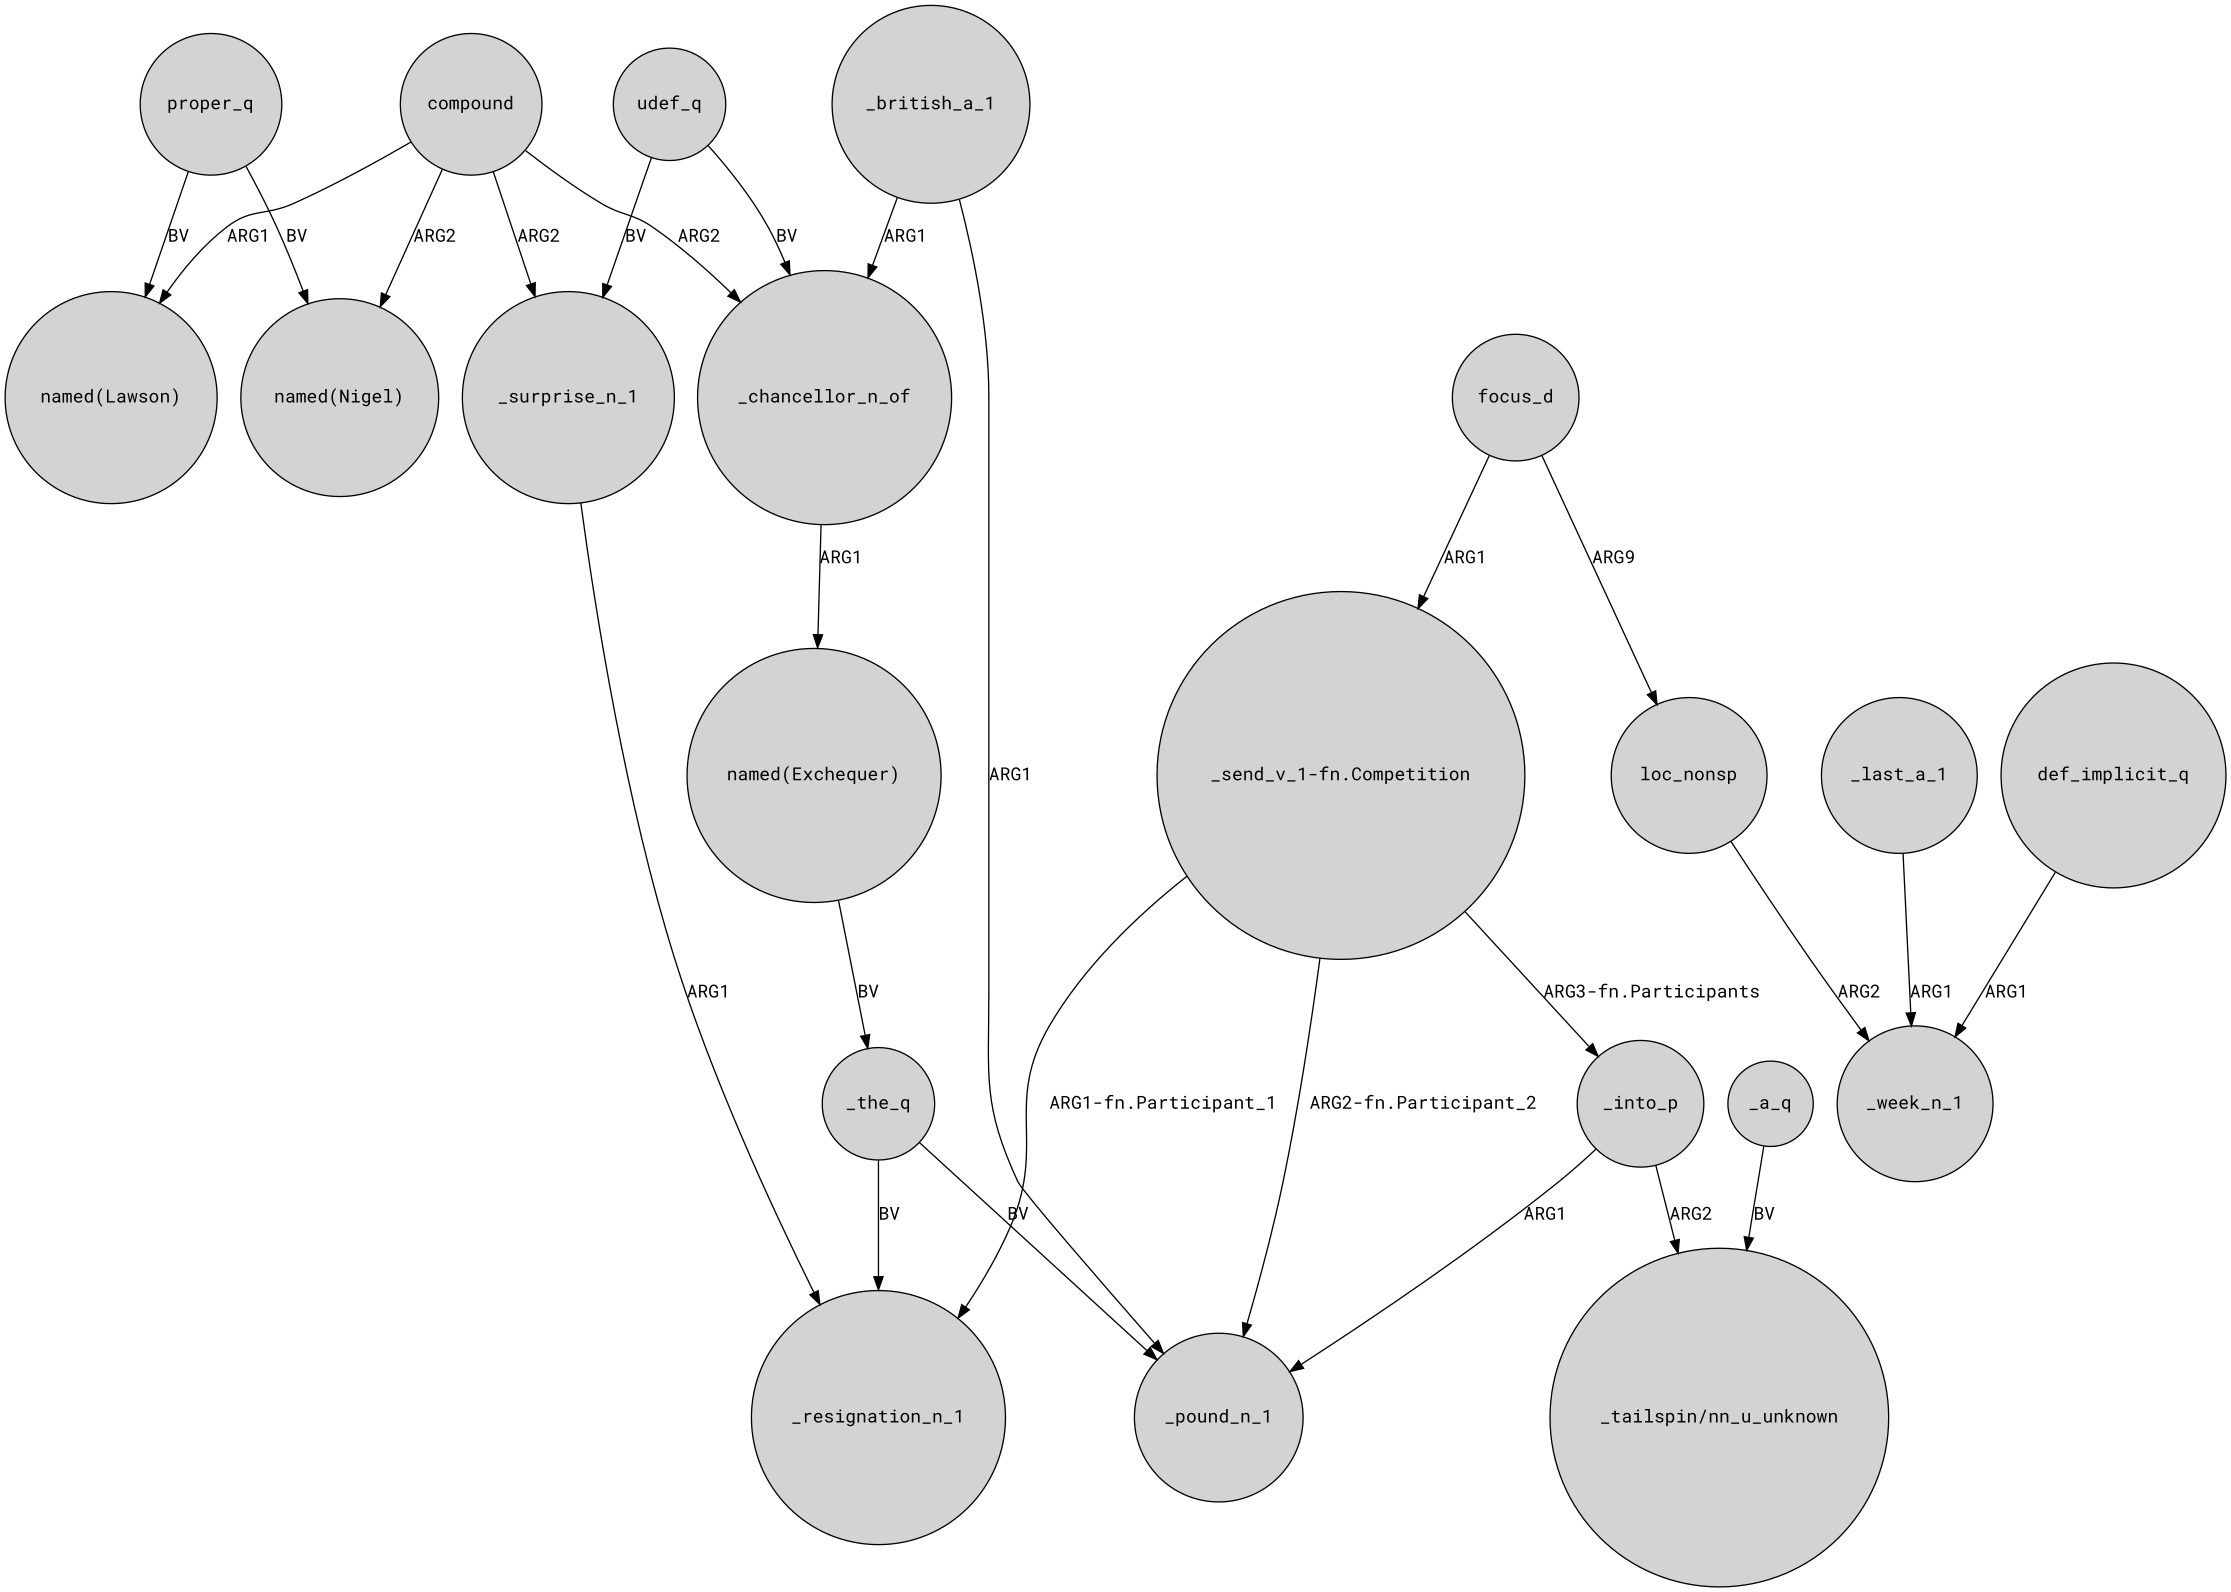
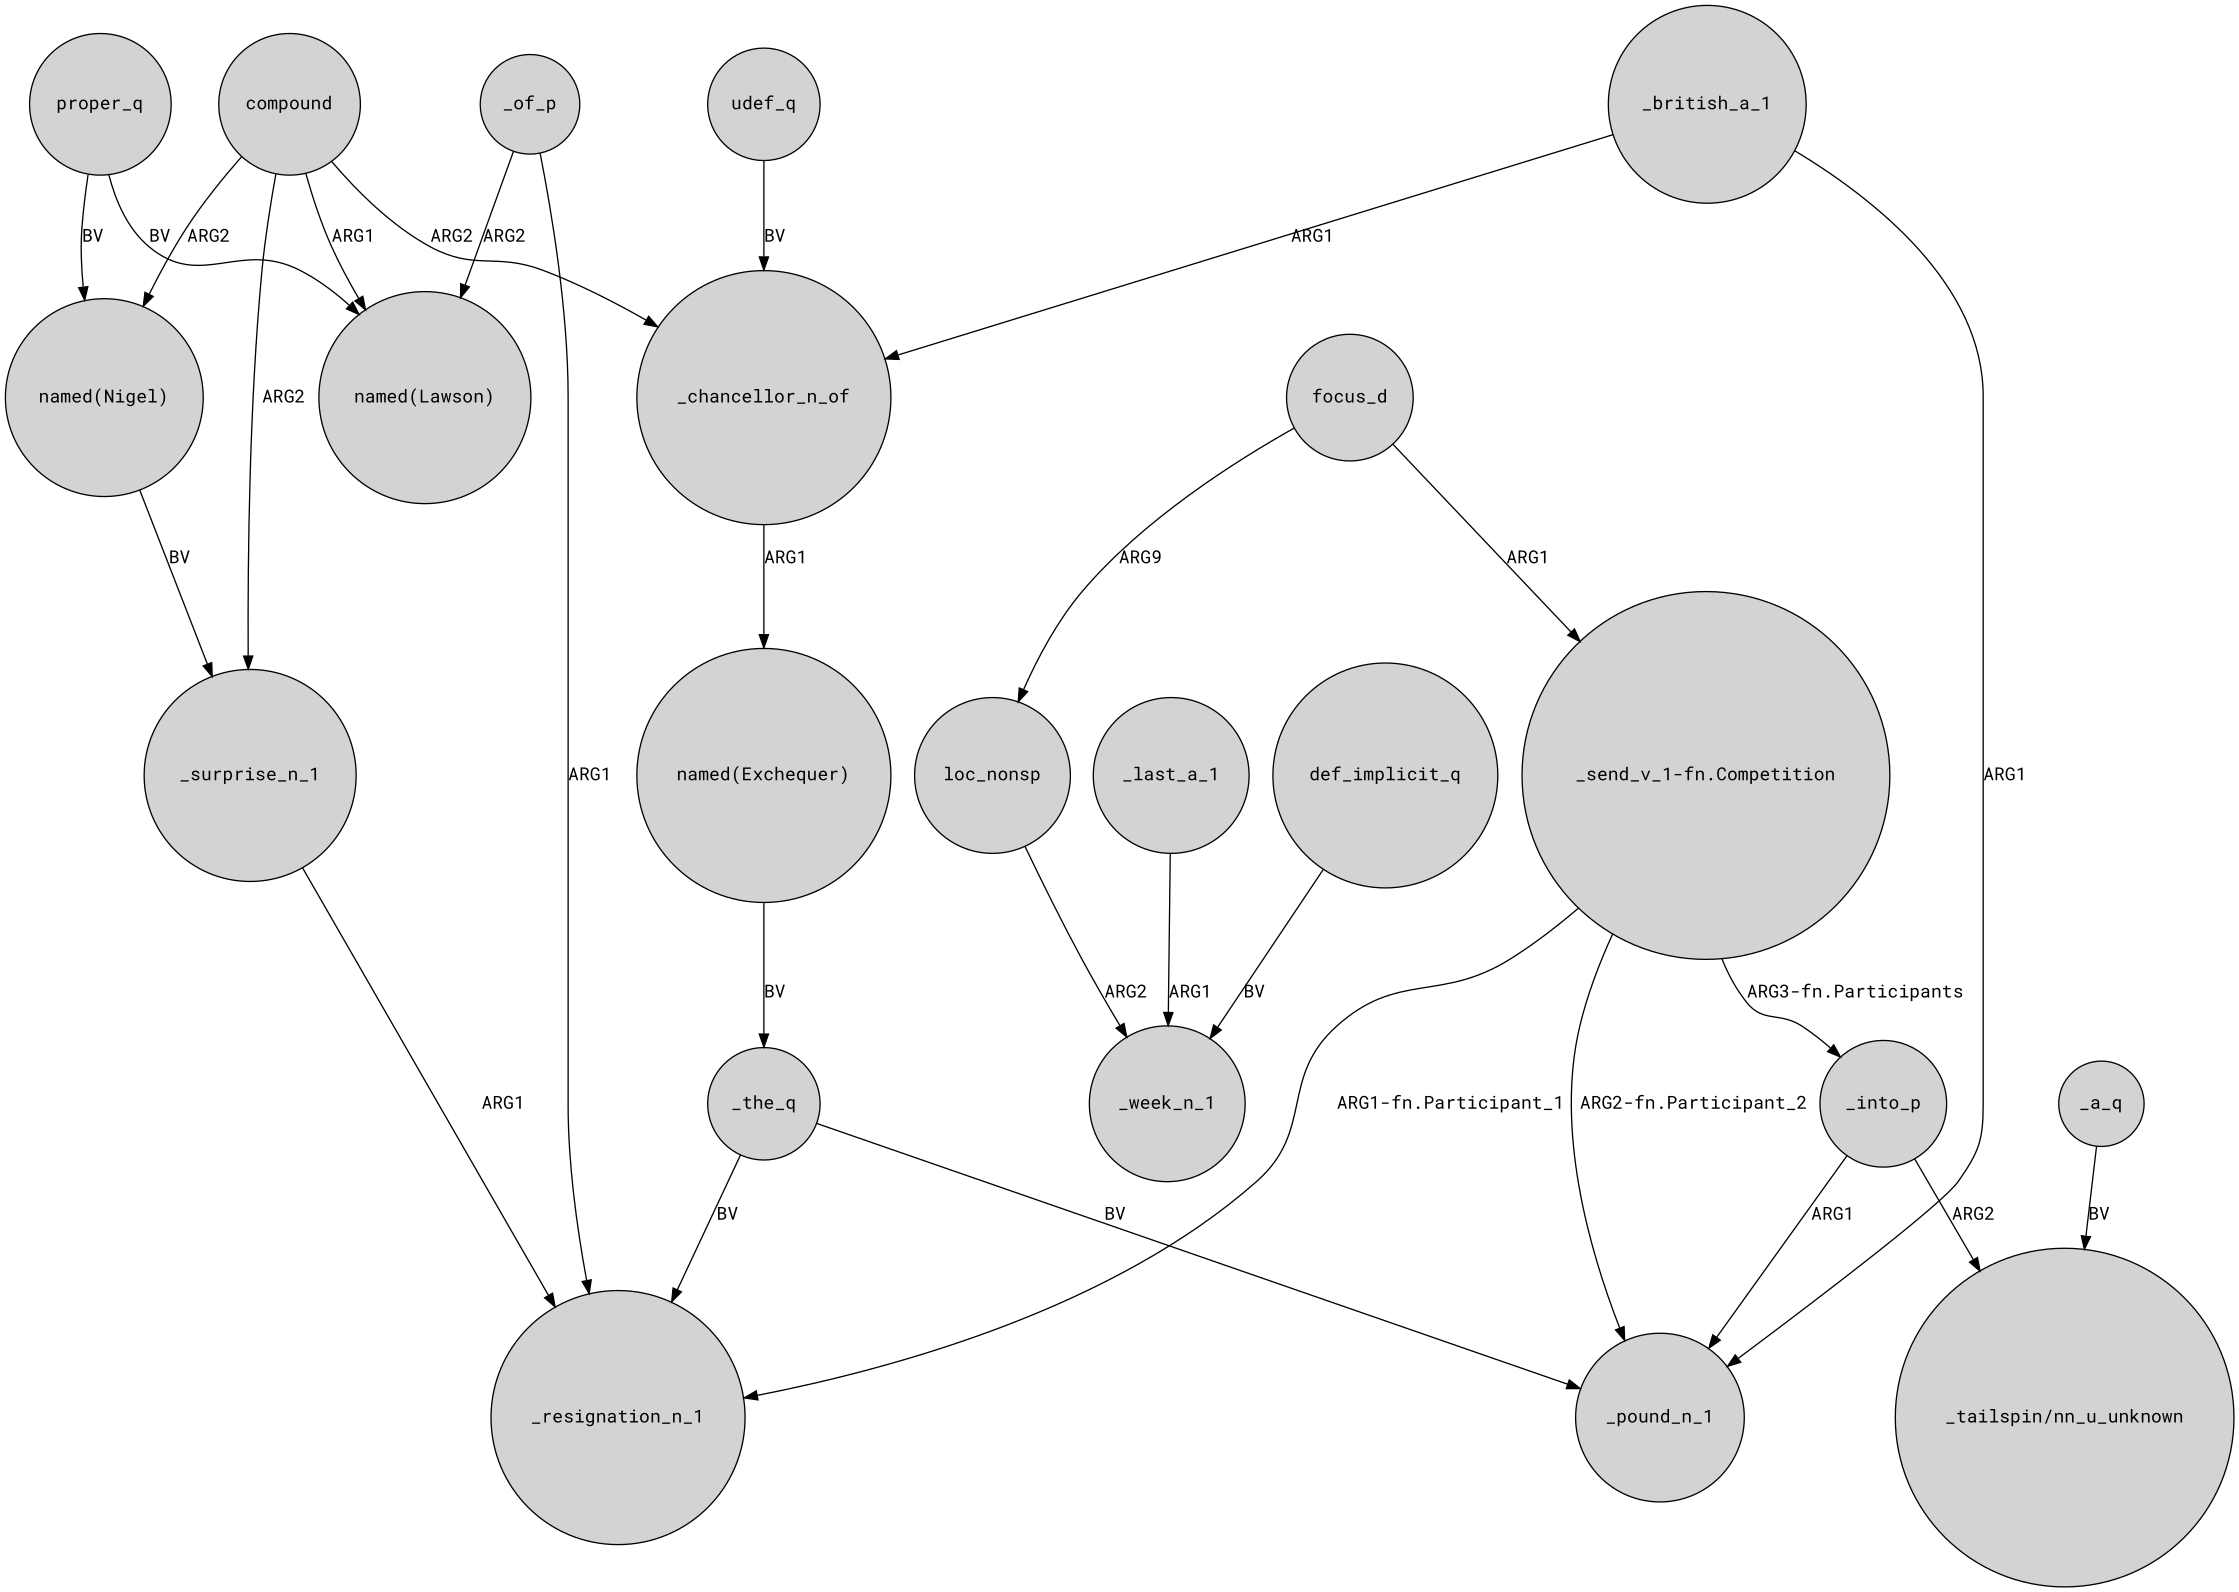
node "_of_p": added
edge "udef_q" -> "_surprise_n_1": now "named(Nigel)" -> "_surprise_n_1"
edge "def_implicit_q" -> "_week_n_1": label "ARG1" -> "BV"
